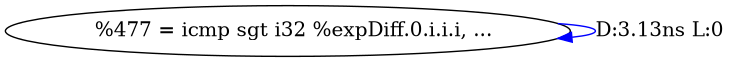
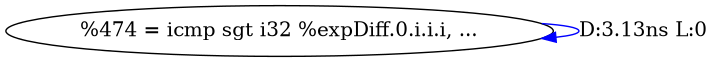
node "%477 = icmp sgt i32 %expDiff.0.i.i.i, ...": label "%477 = icmp sgt i32 %expDiff.0.i.i.i, ..." -> "%474 = icmp sgt i32 %expDiff.0.i.i.i, ..."
